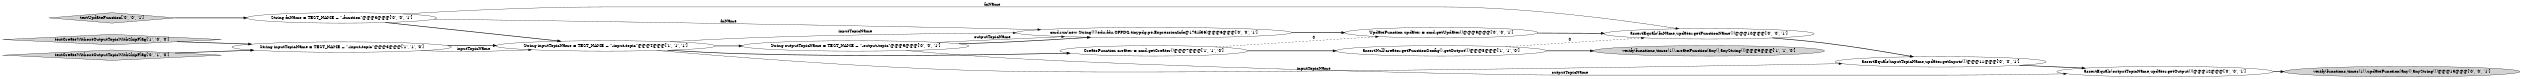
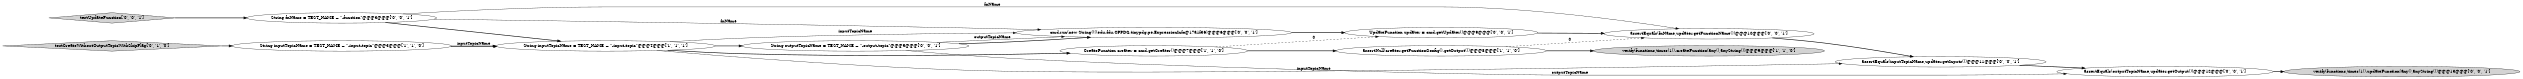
node "testCreateWithoutOutputTopicWithSkipFlag['1', '0', '0']": removed
